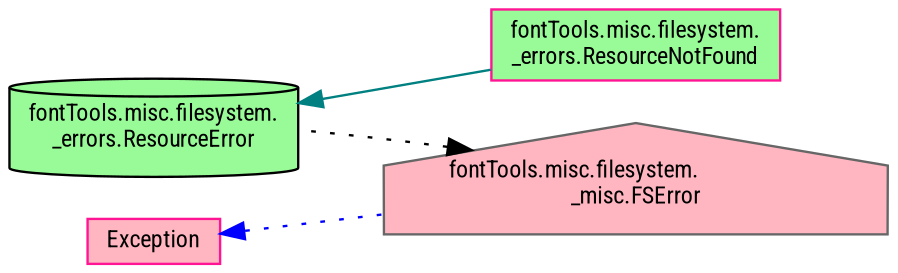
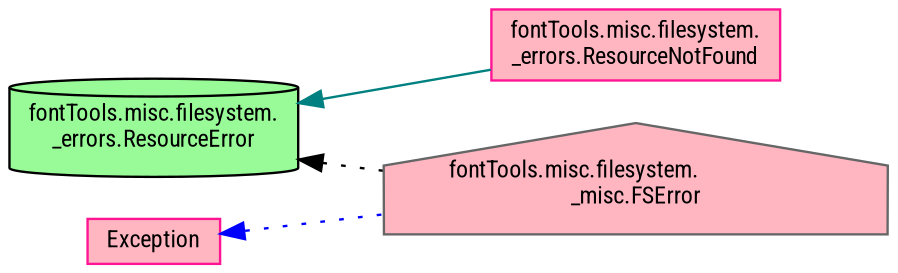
node "fontTools.misc.filesystem. _errors.ResourceNotFound": fillcolor palegreen -> lightpink
edge "fontTools.misc.filesystem. _errors.ResourceError" -> "fontTools.misc.filesystem. _misc.FSError": reversed
